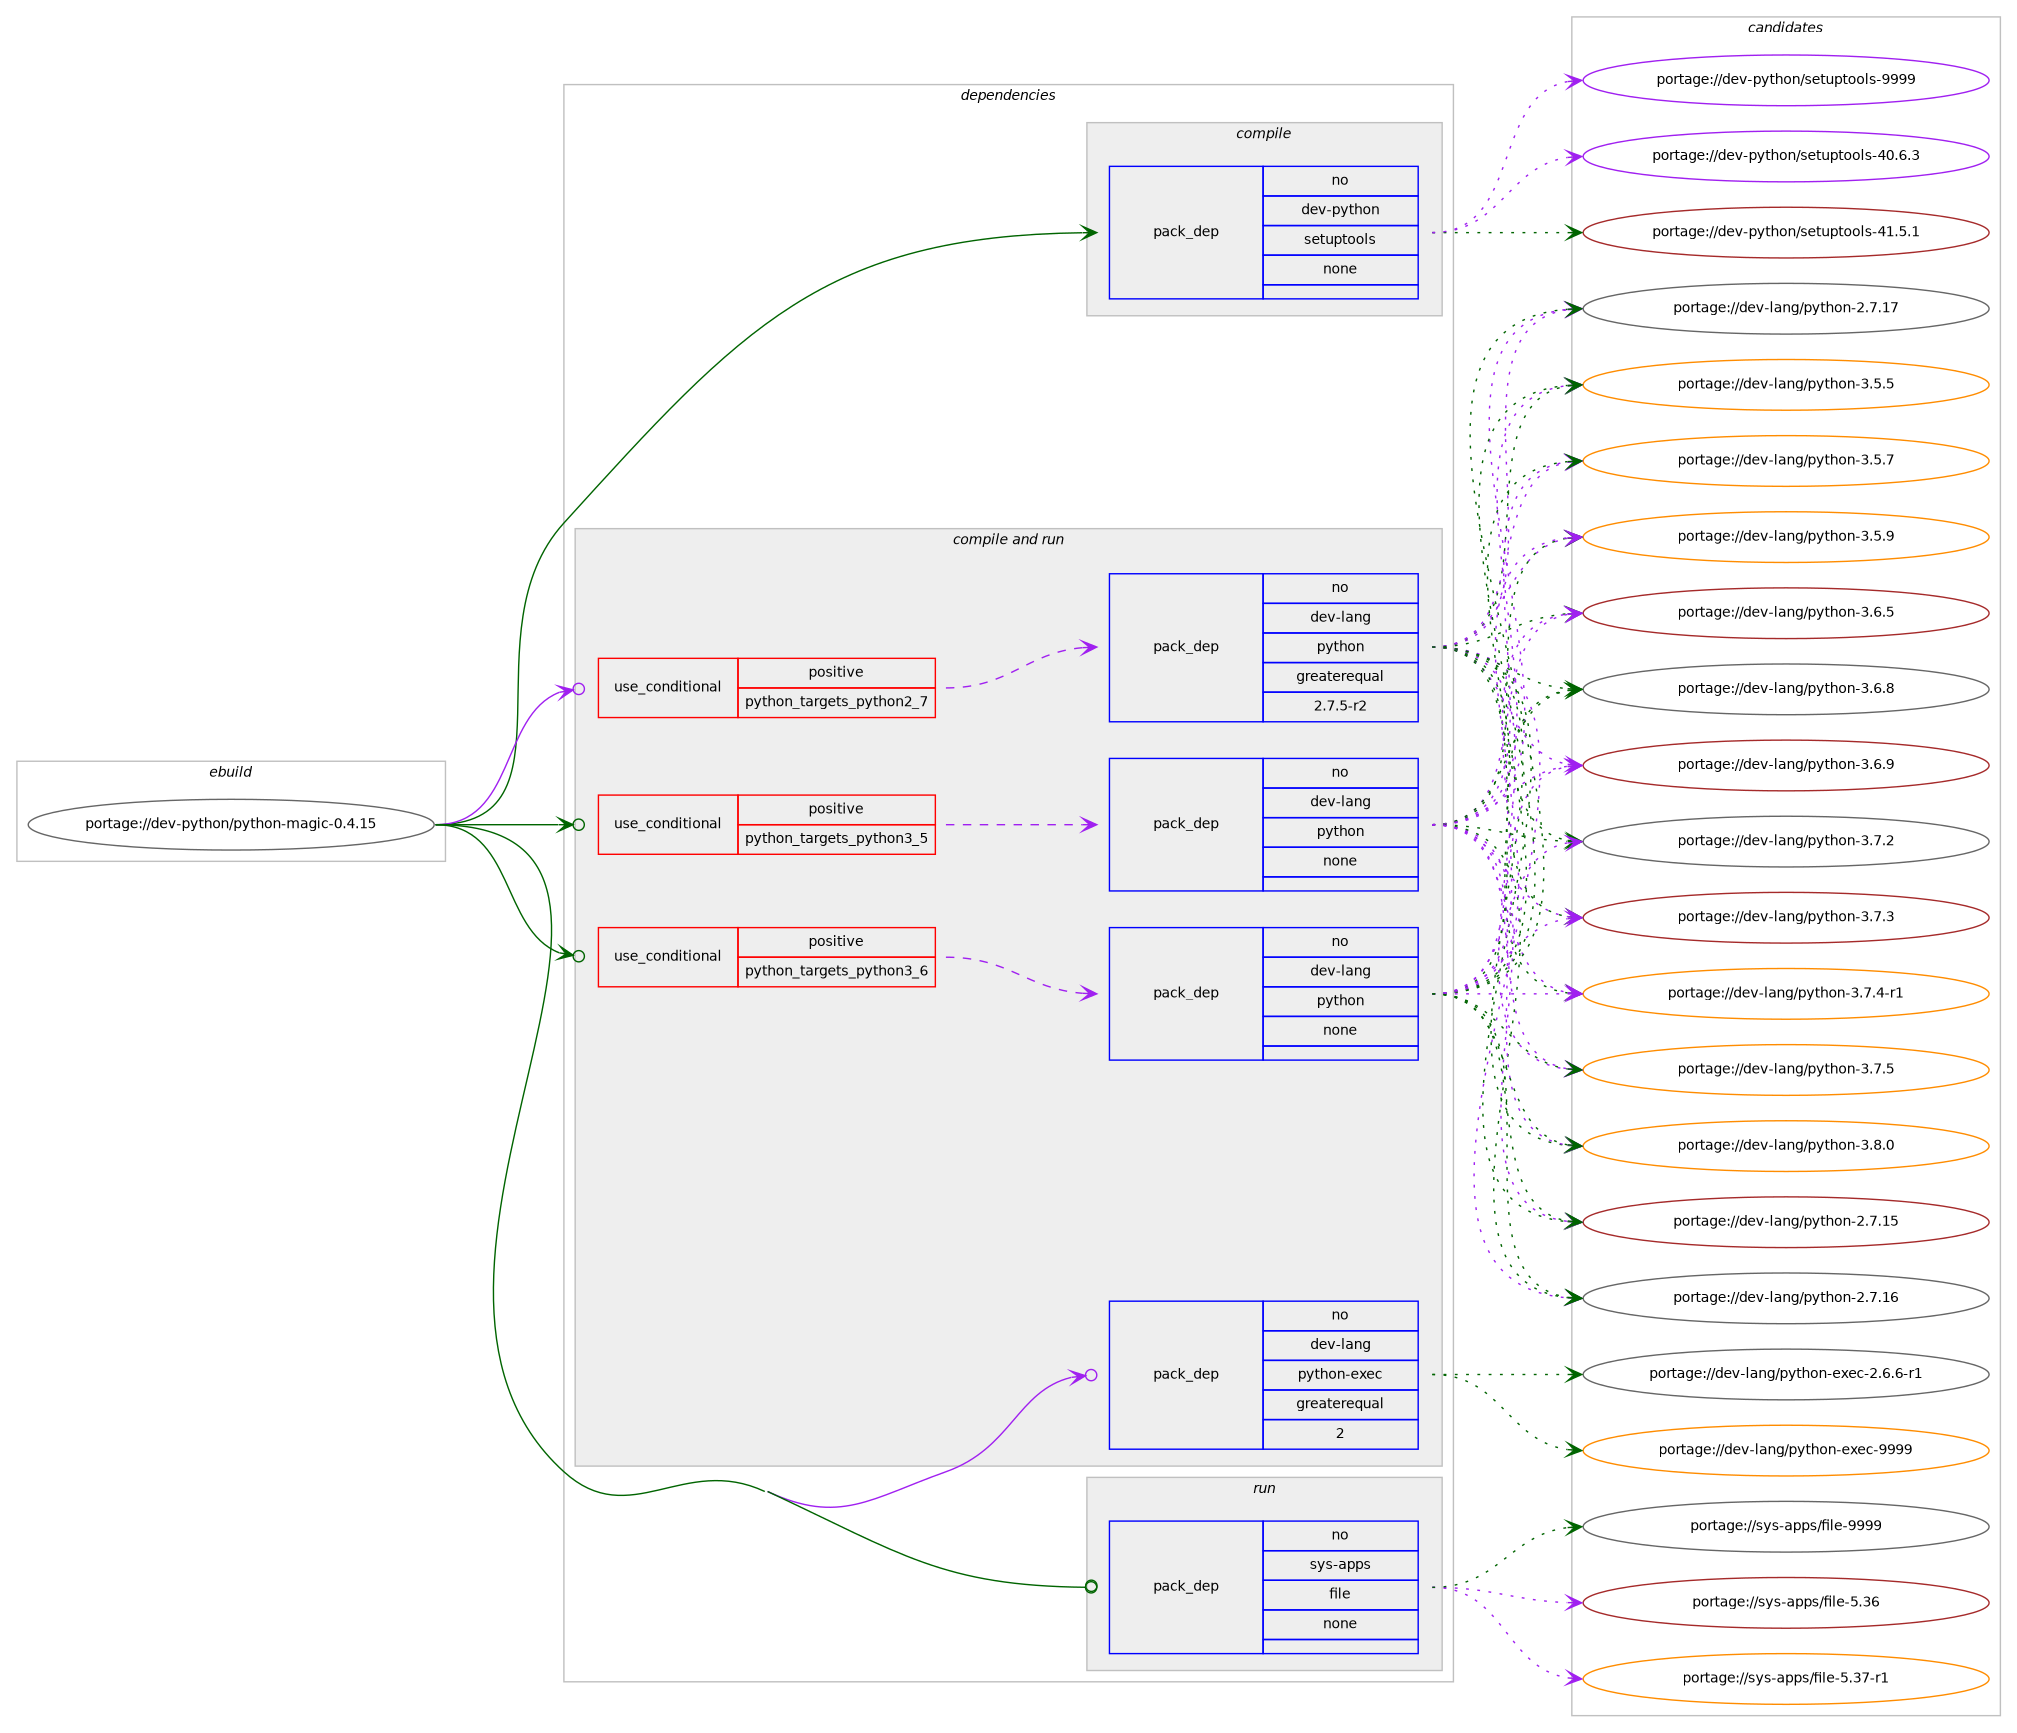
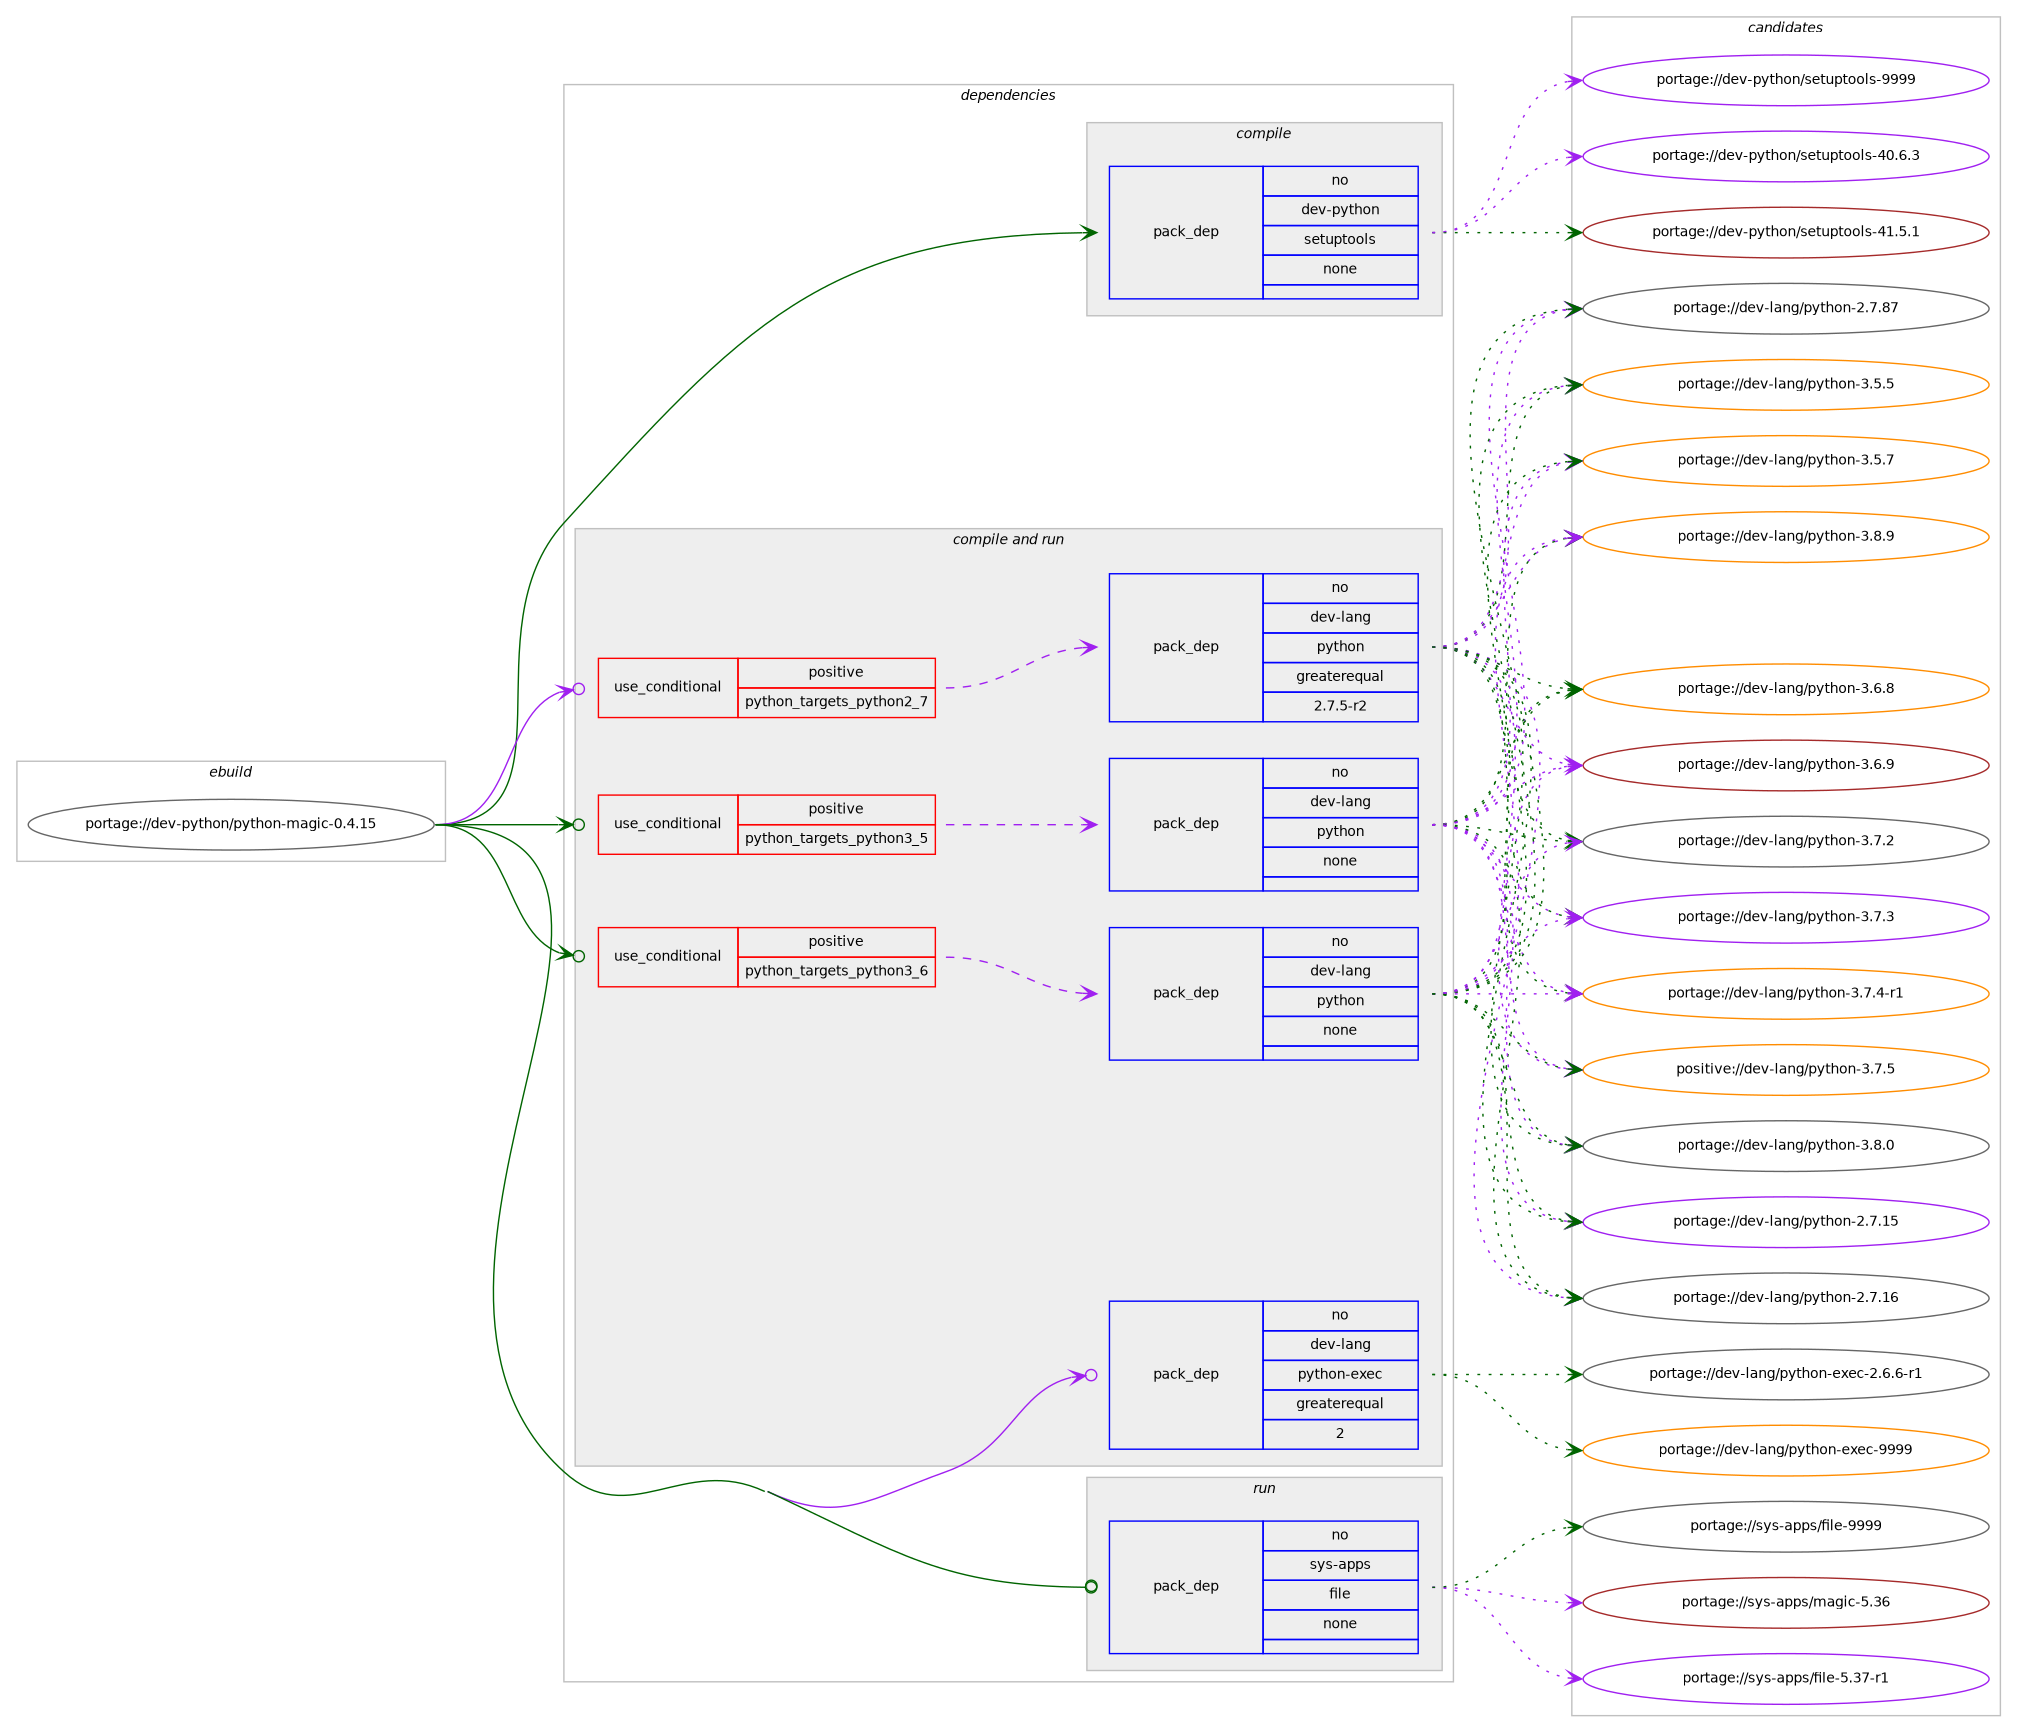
node "portage://dev-lang/python-2.7.17": label "portage://dev-lang/python-2.7.17" -> "portage://dev-lang/python-2.7.87"
node "portage://dev-lang/python-3.5.9": label "portage://dev-lang/python-3.5.9" -> "portage://dev-lang/python-3.8.9"
node "portage://dev-lang/python-3.6.5": removed
node "portage://dev-lang/python-3.6.8": color gray40 -> darkorange
node "portage://dev-lang/python-3.7.3": color brown -> purple
node "portage://dev-lang/python-3.7.5": label "portage://dev-lang/python-3.7.5" -> "positive://dev-lang/python-3.7.5"
node "portage://dev-lang/python-3.8.0": color darkorange -> gray40
node "portage://dev-lang/python-2.7.15": color brown -> purple
node "portage://sys-apps/file-5.36": label "portage://sys-apps/file-5.36" -> "portage://sys-apps/magic-5.36"
node "portage://sys-apps/file-5.37-r1": color darkorange -> purple
